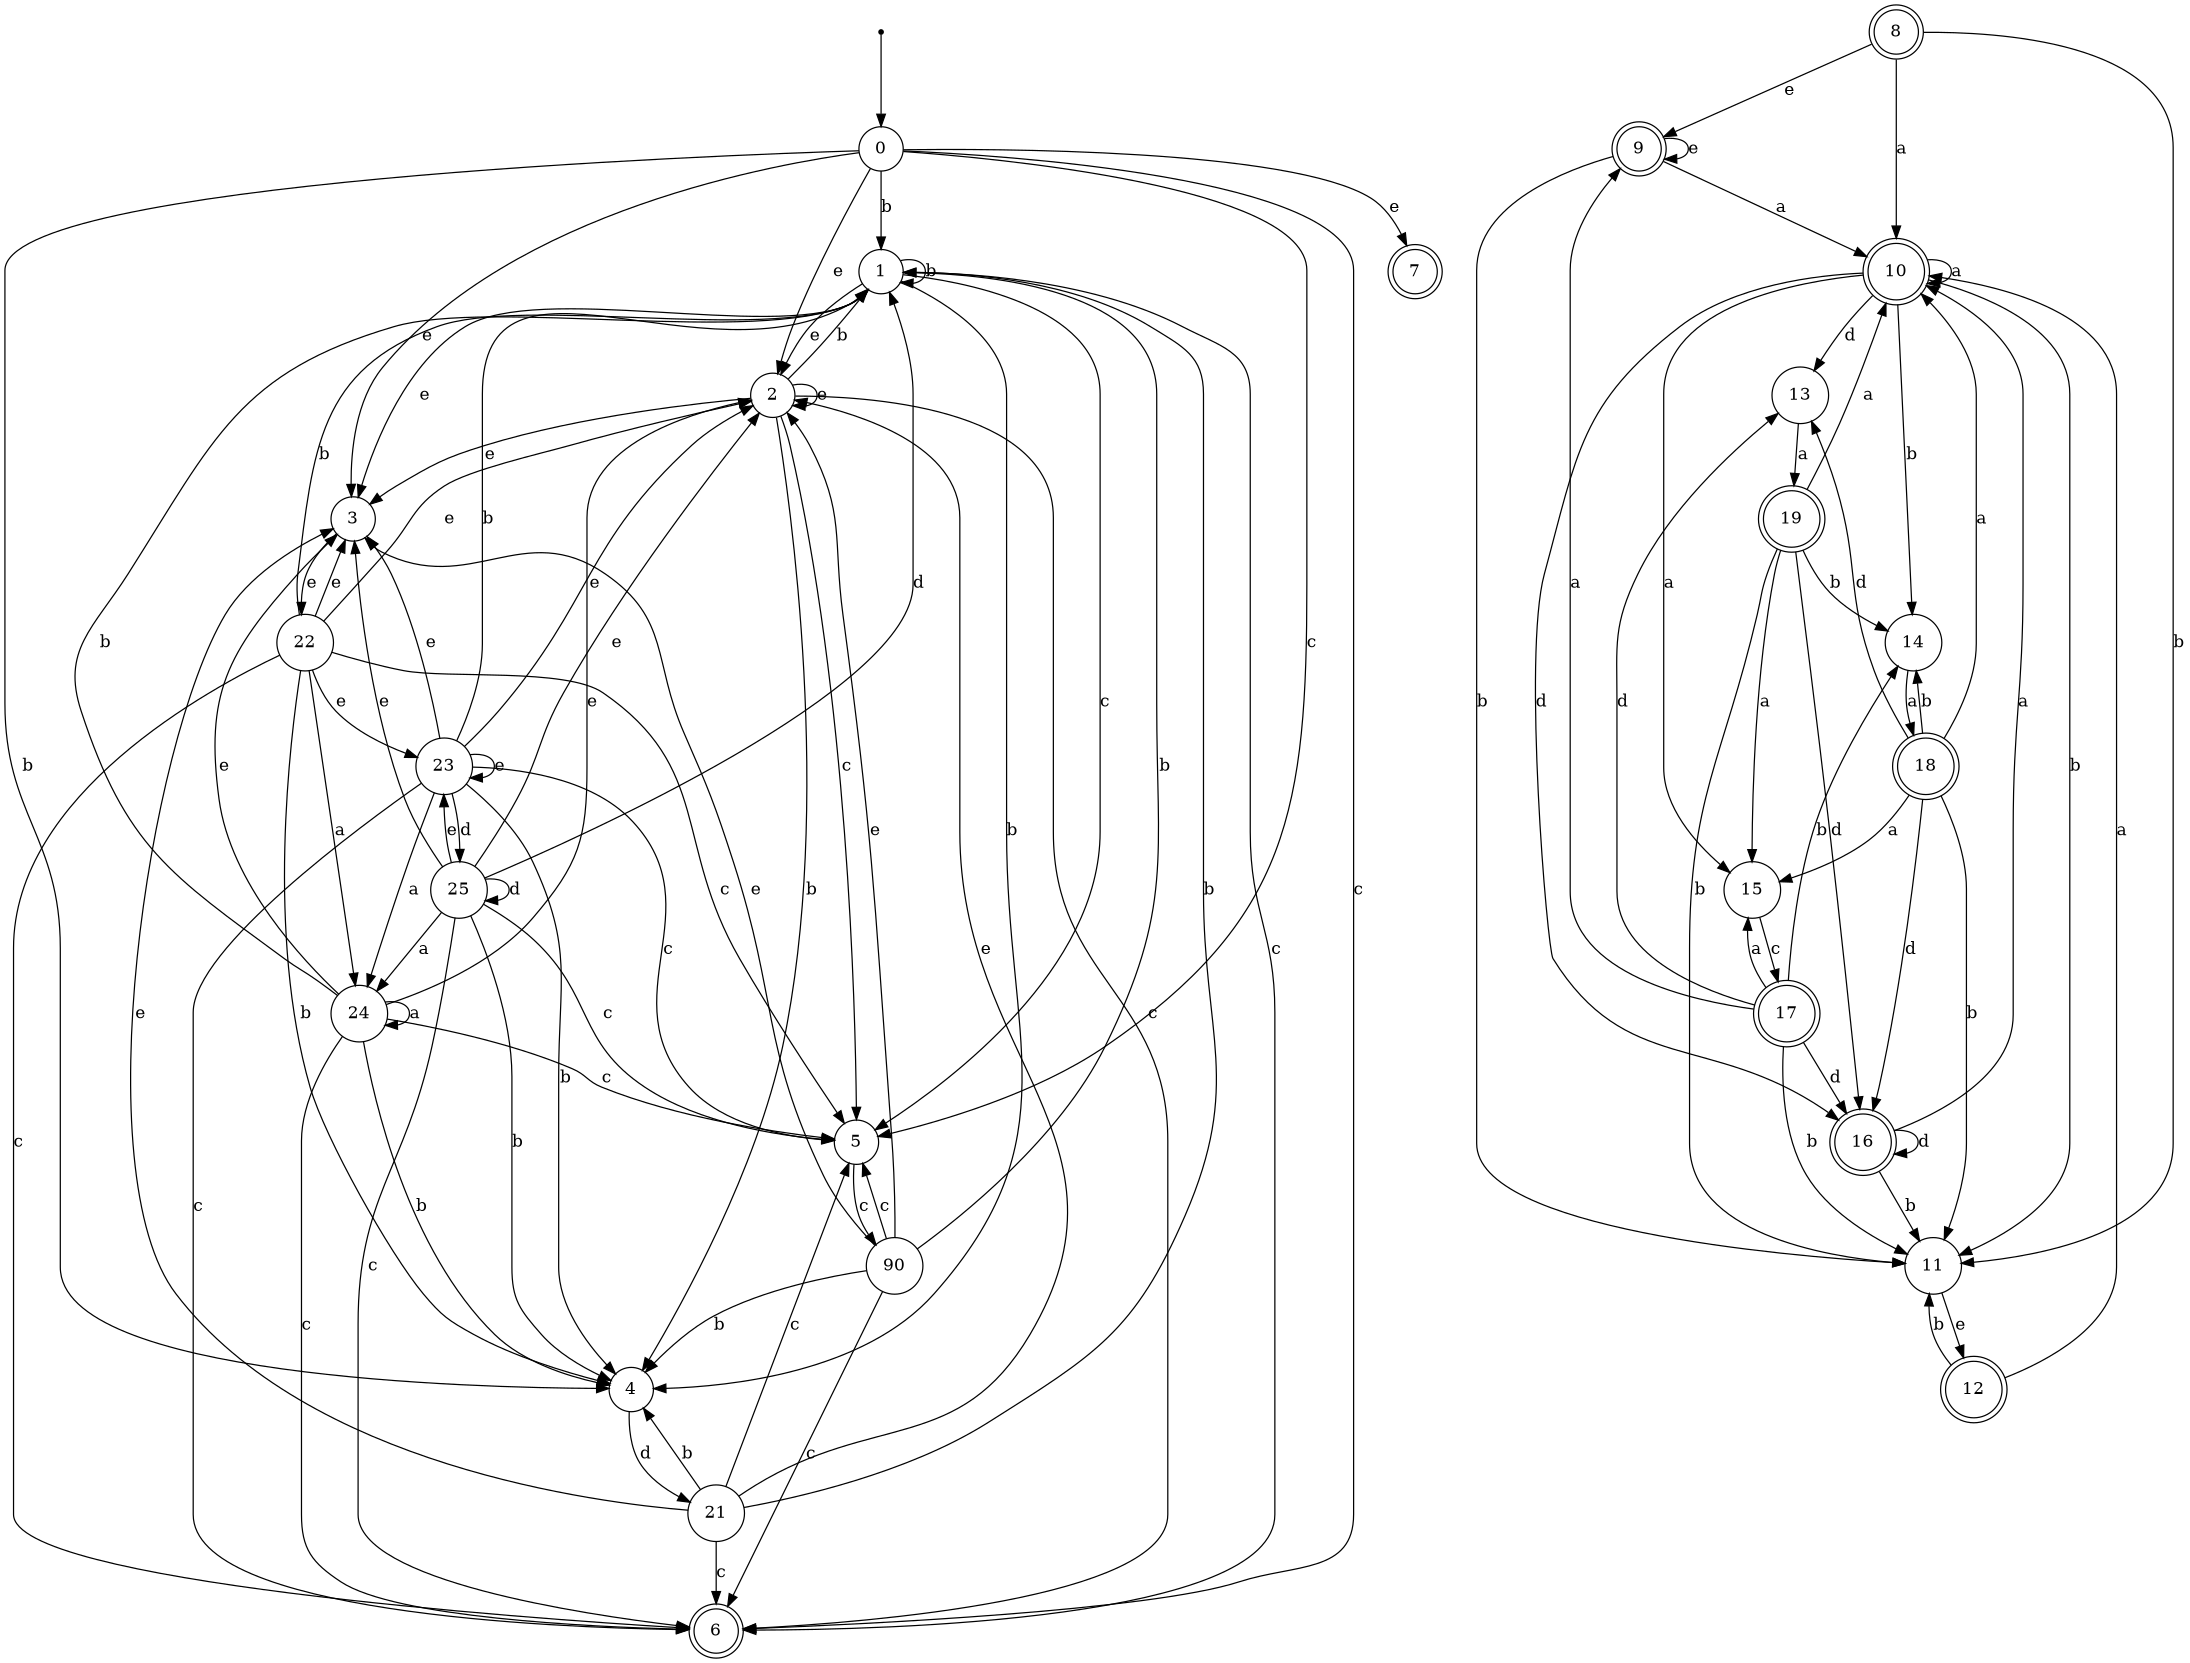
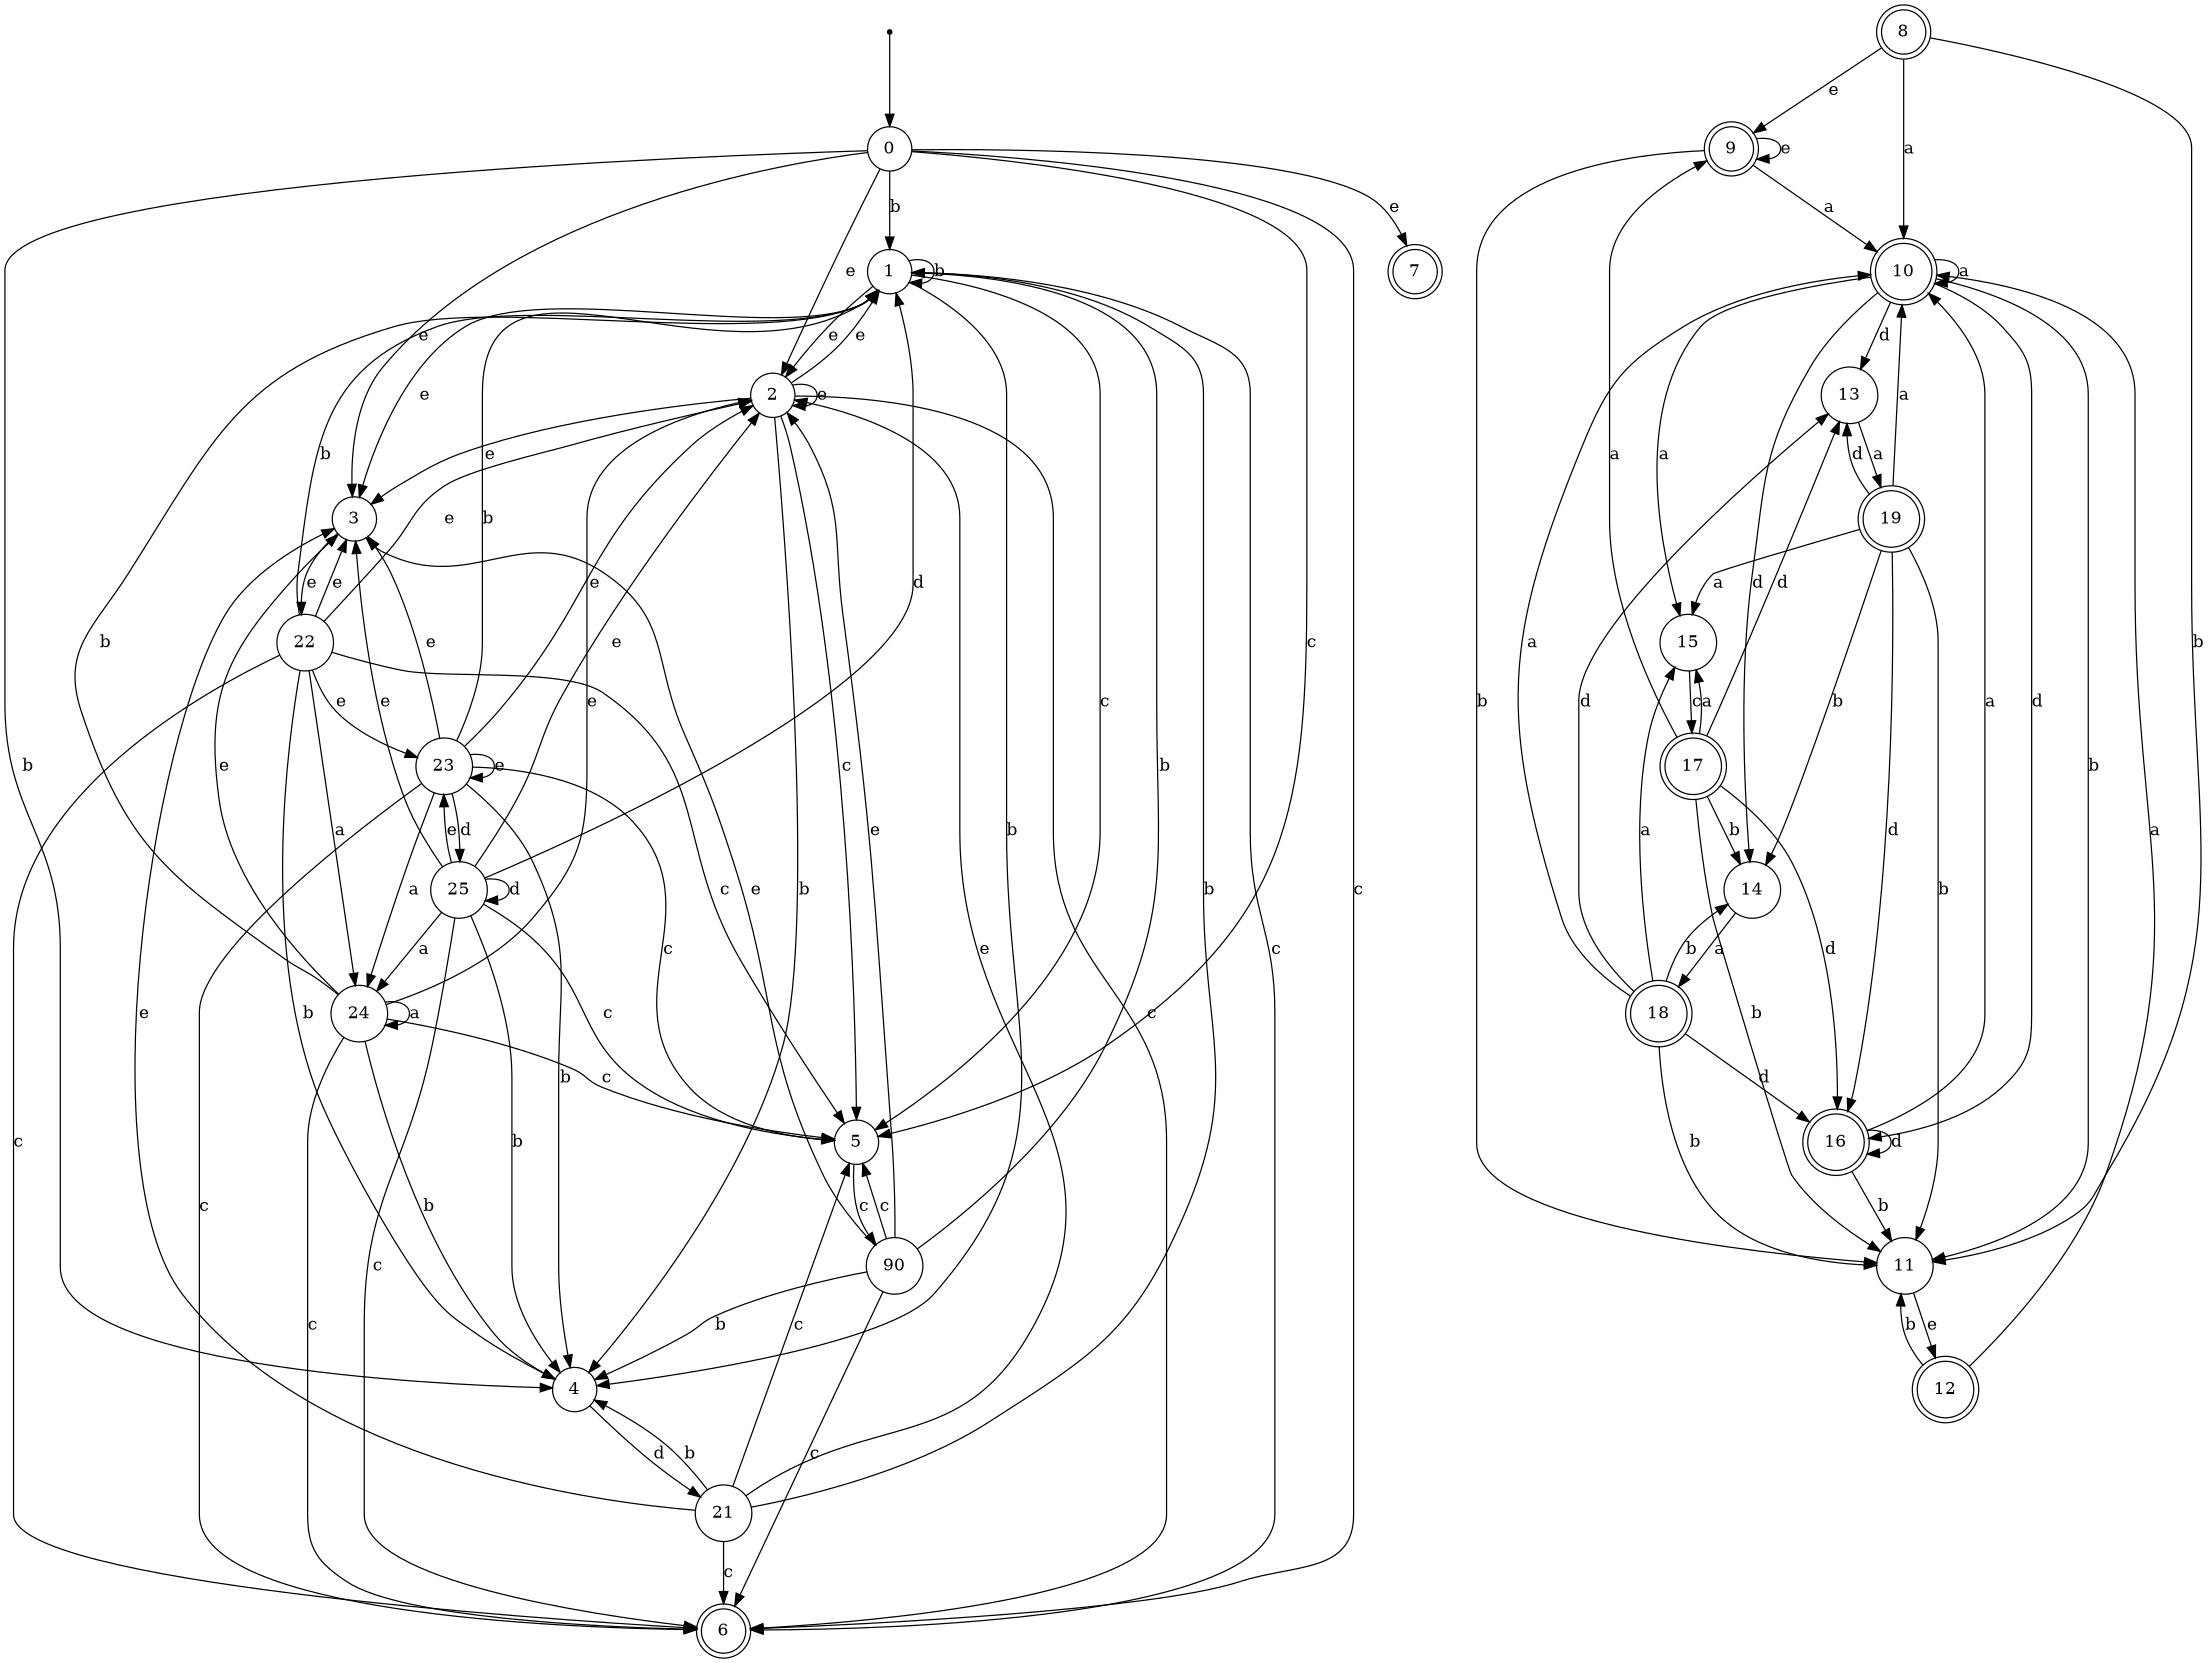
edge "2" -> "1": label "b" -> "e"
edge "10" -> "14": label "b" -> "d"
edge "19" -> "13": added, label "d"
